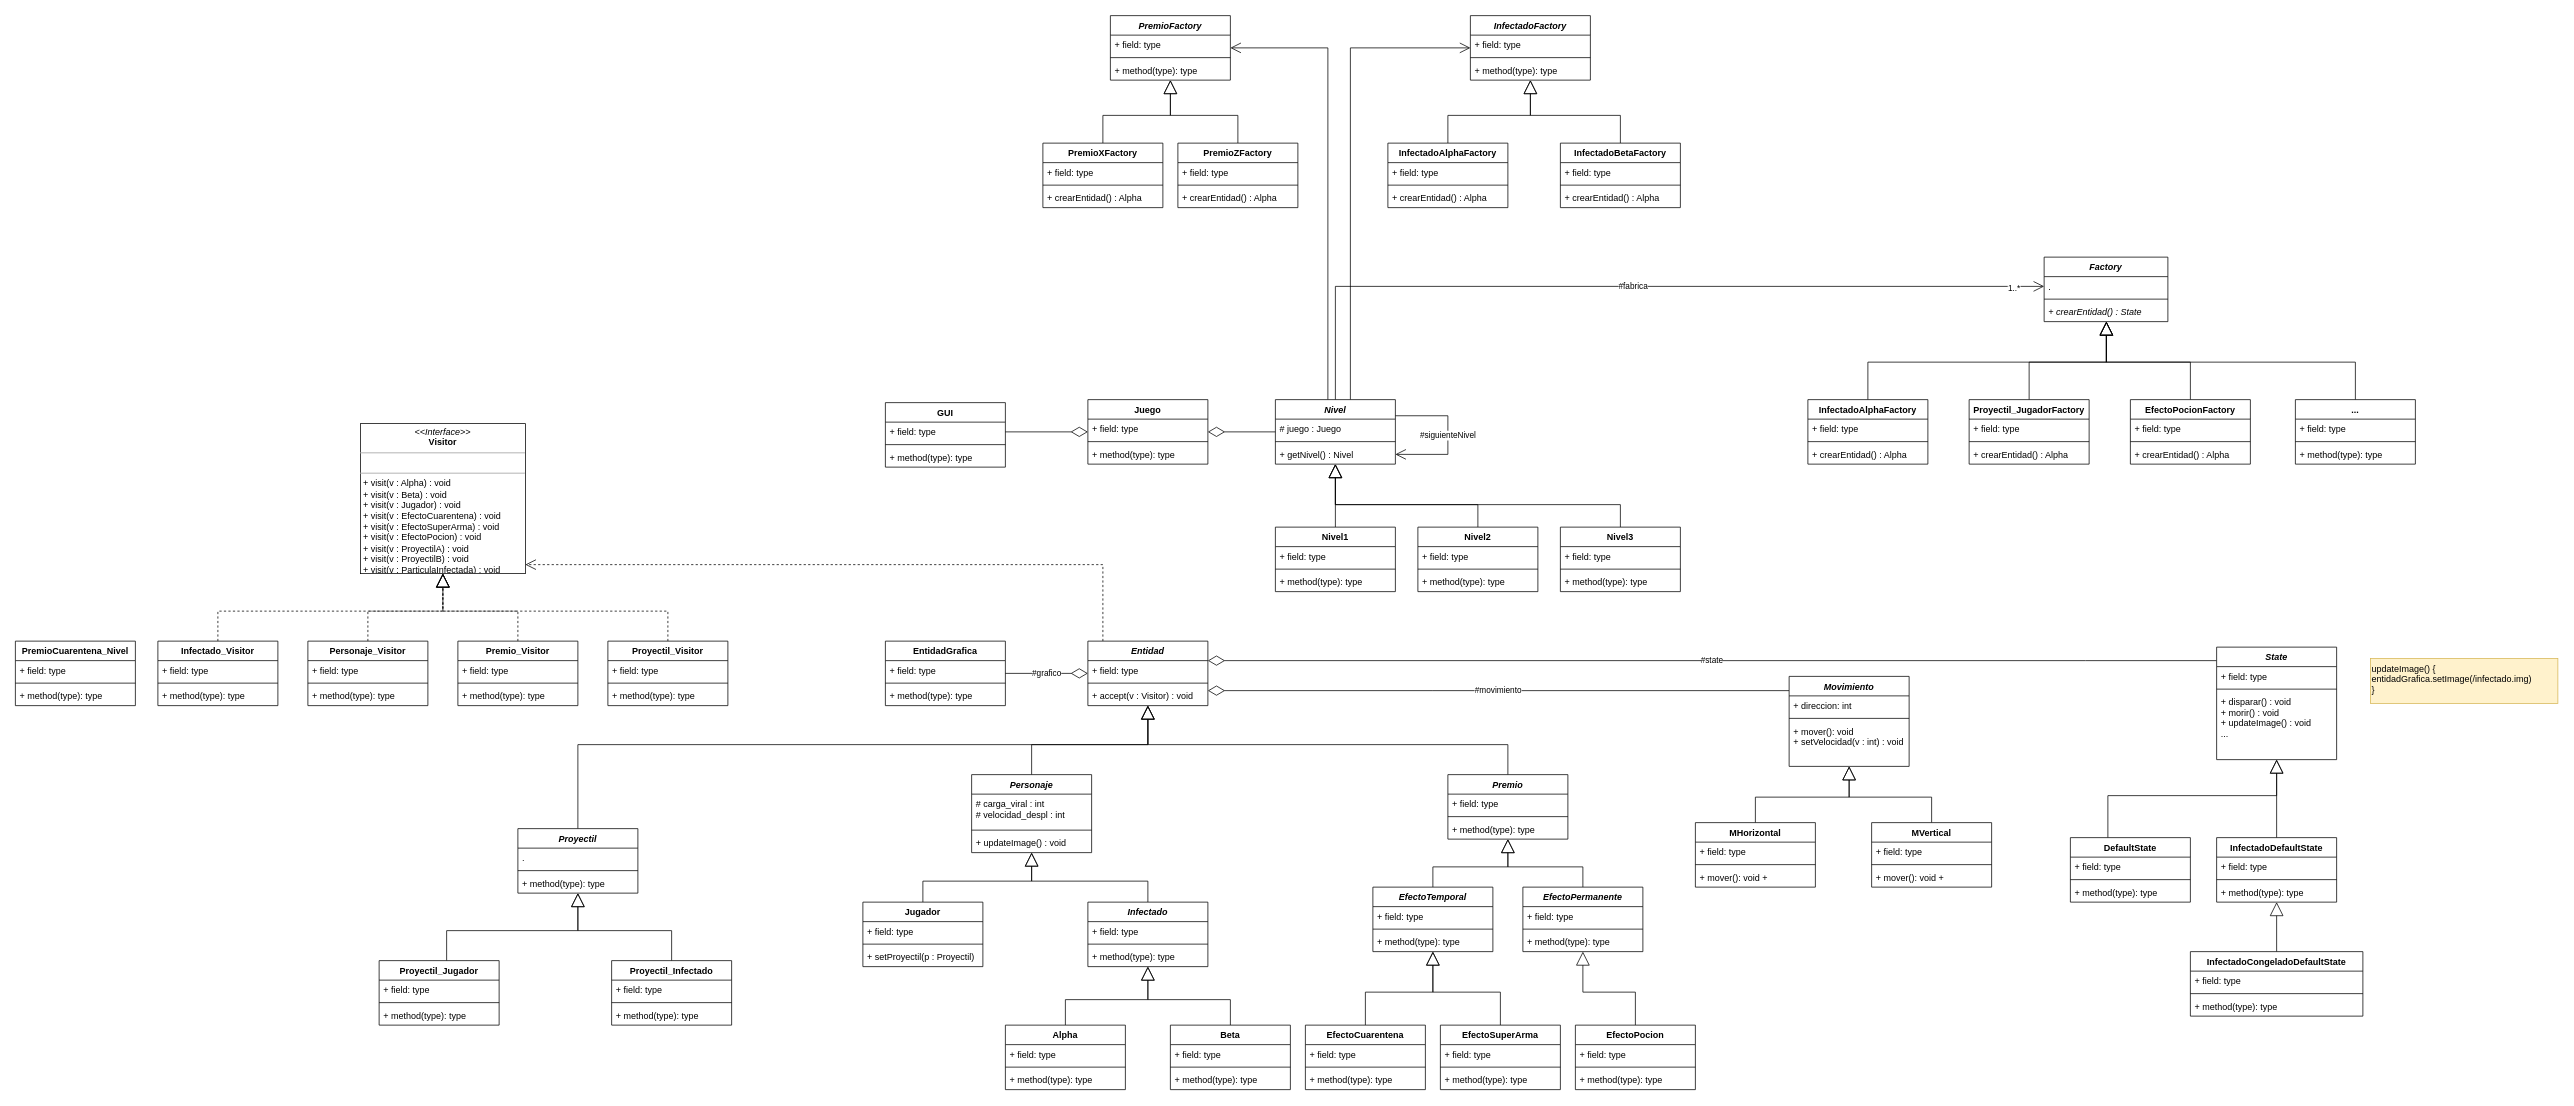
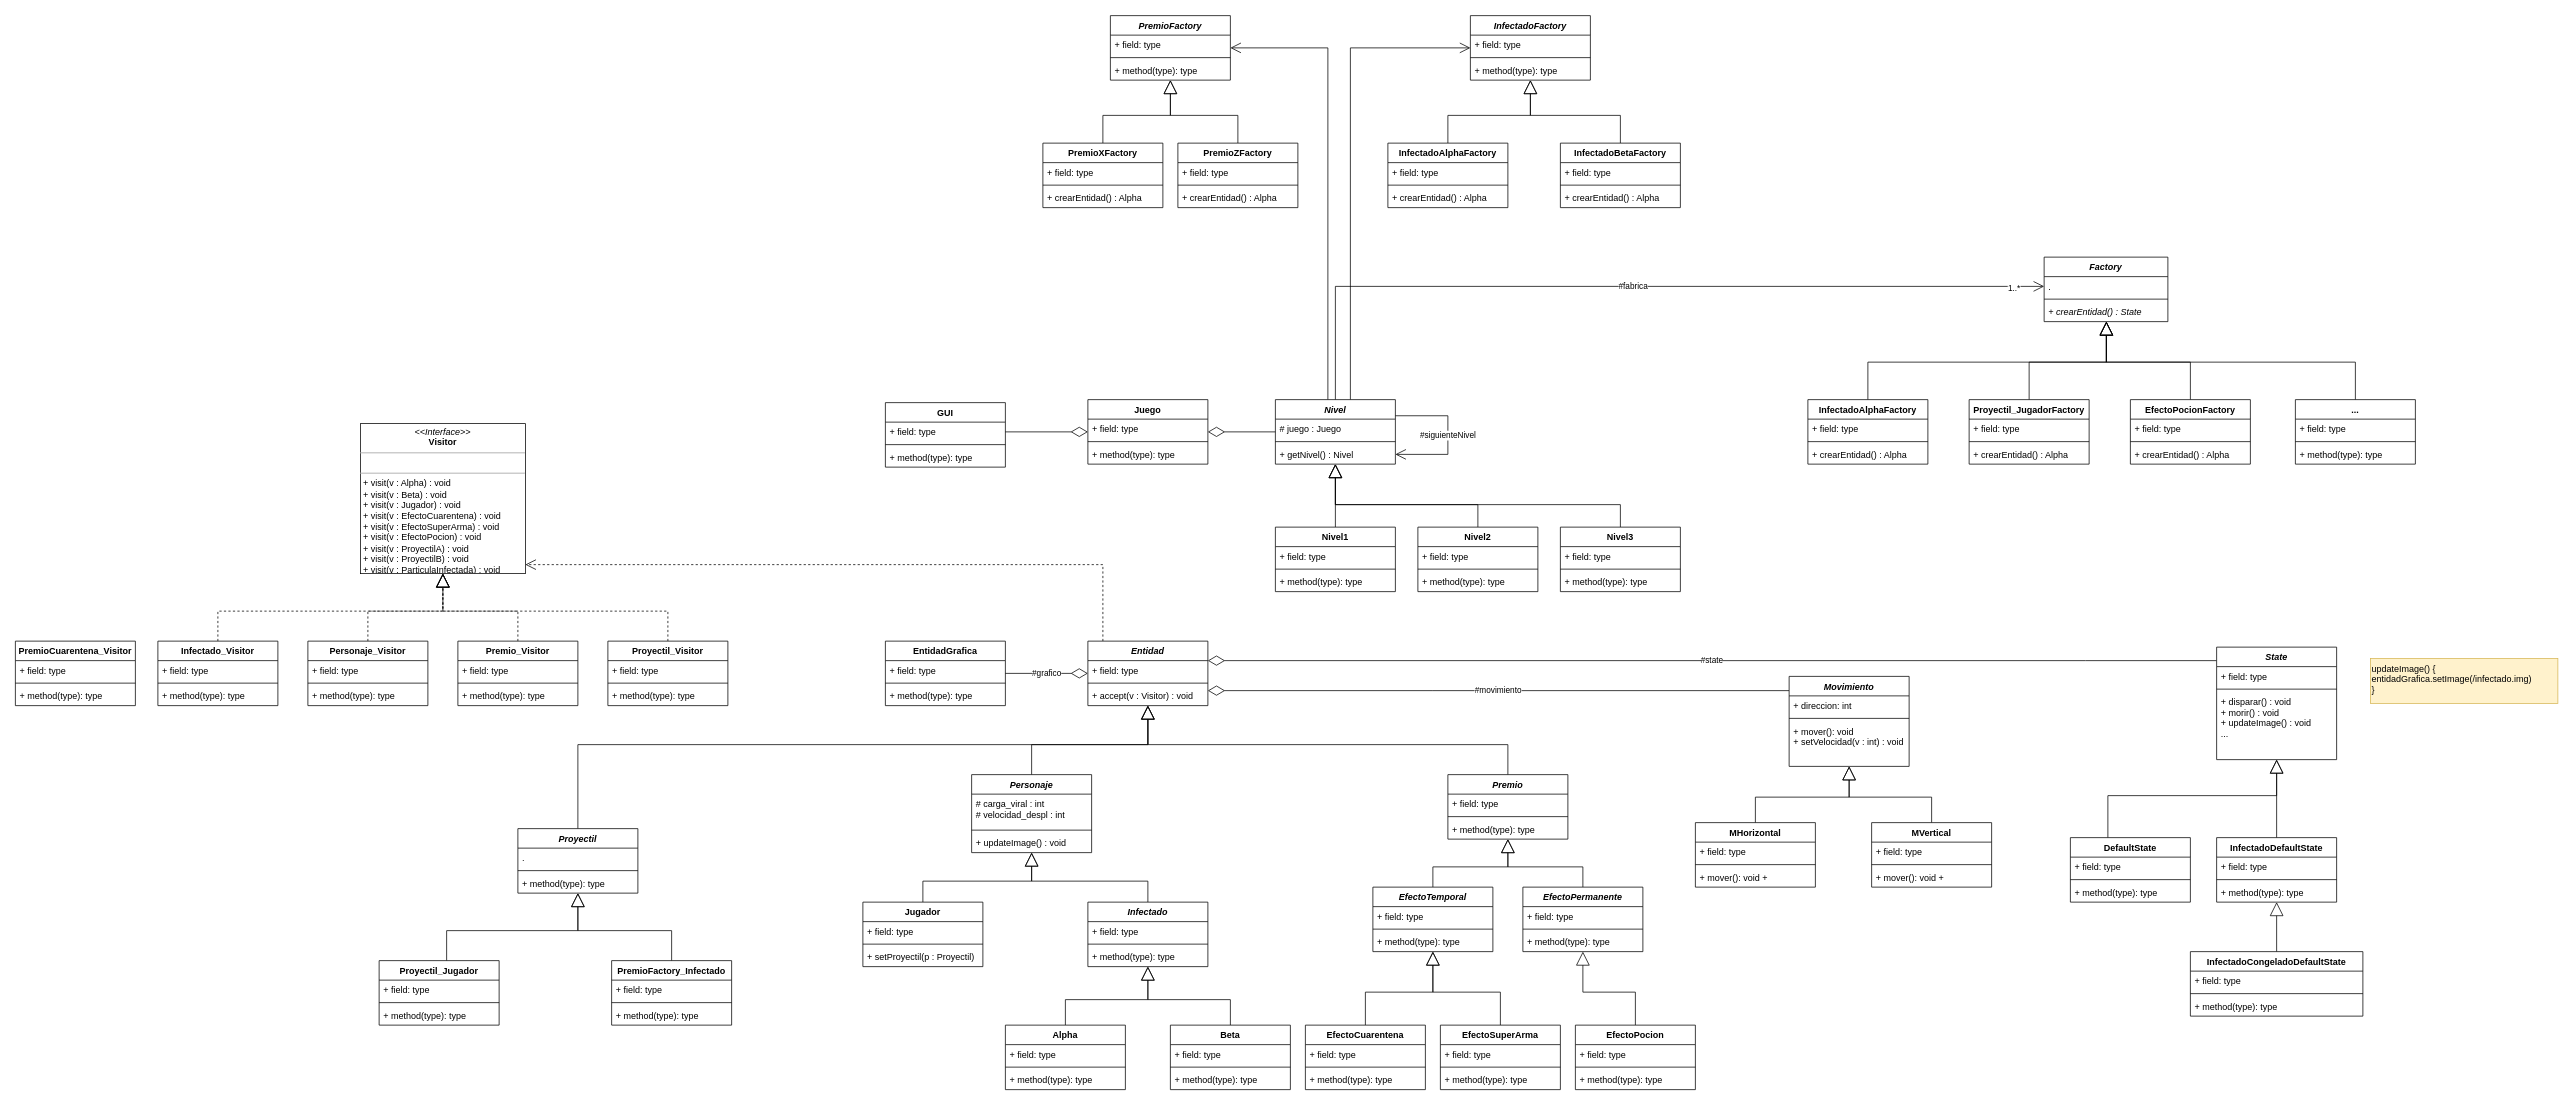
node "PremioCuarentena_Nivel": label "PremioCuarentena_Nivel" -> "PremioCuarentena_Visitor"
node "Proyectil_Infectado": label "Proyectil_Infectado" -> "PremioFactory_Infectado"
